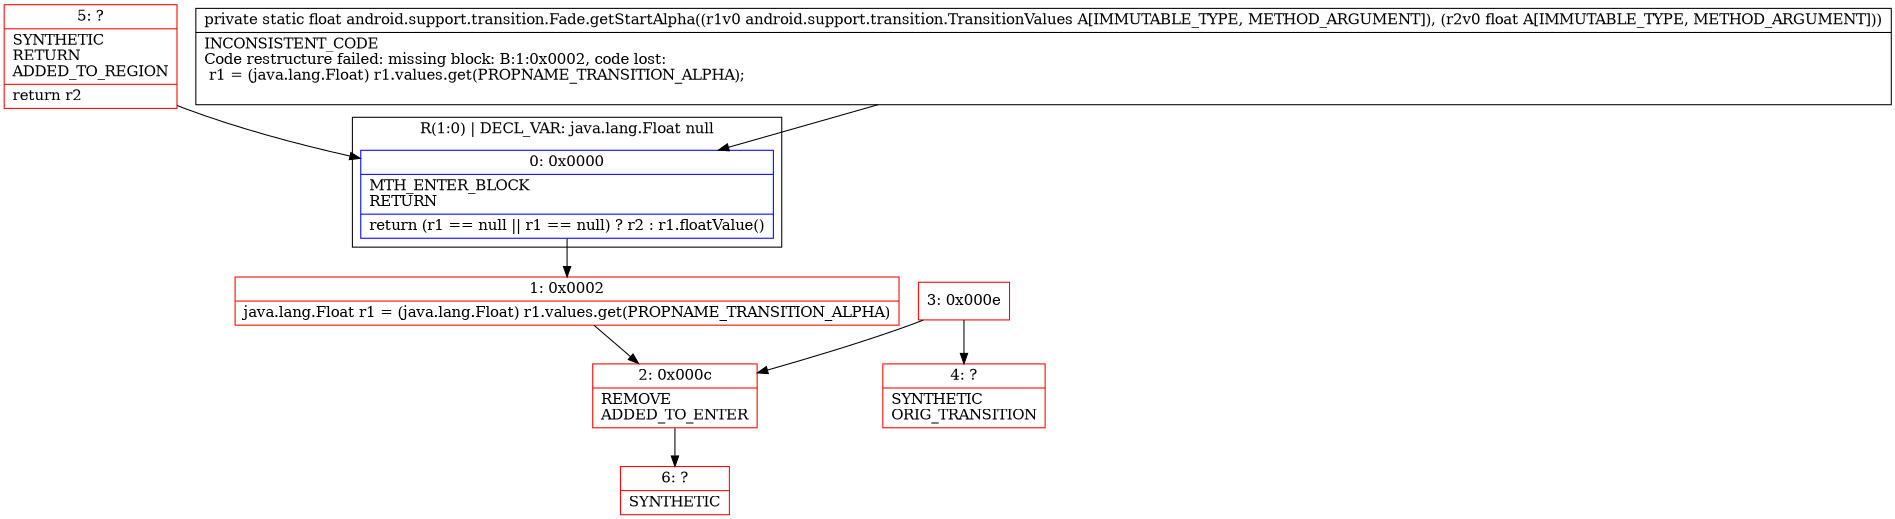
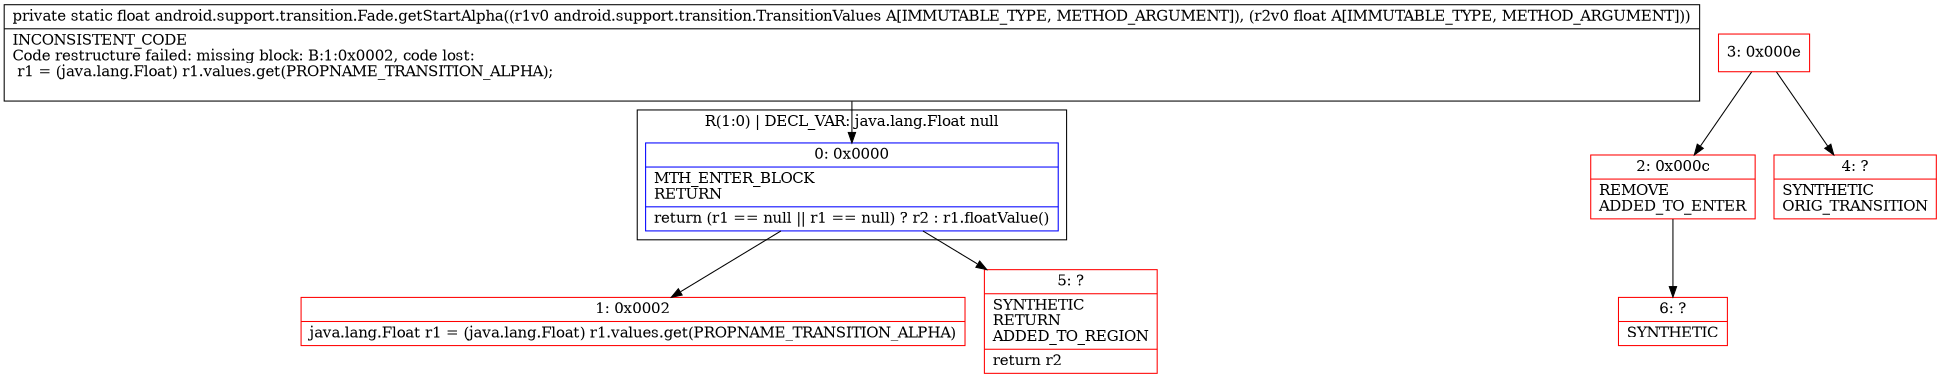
edge "5: ?" -> "0: 0x0000": reversed
edge "1: 0x0002" -> "2: 0x000c": removed
